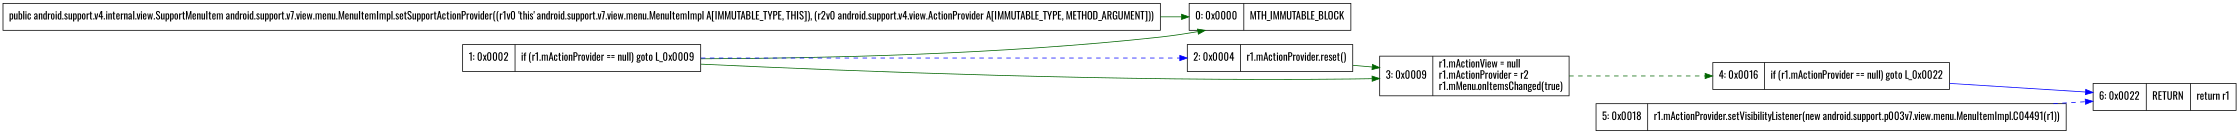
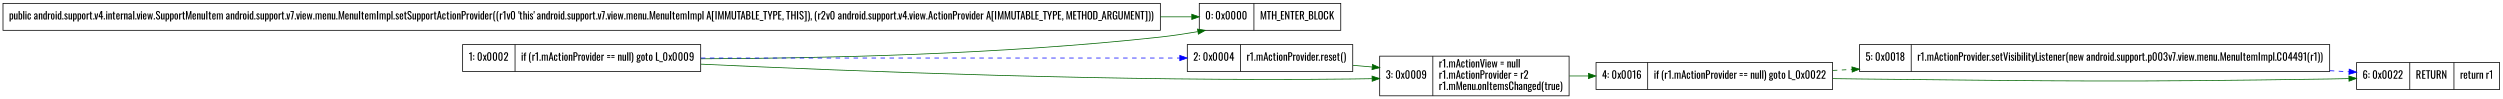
node "0: 0x0000": text "MTH_IMMUTABLE_BLOCK" -> "MTH_ENTER_BLOCK"
edge "4: 0x0016" -> "5: 0x0018": added
edge "3: 0x0009" -> "4: 0x0016": style dashed -> solid
edge "4: 0x0016" -> "6: 0x0022": color blue -> darkgreen
